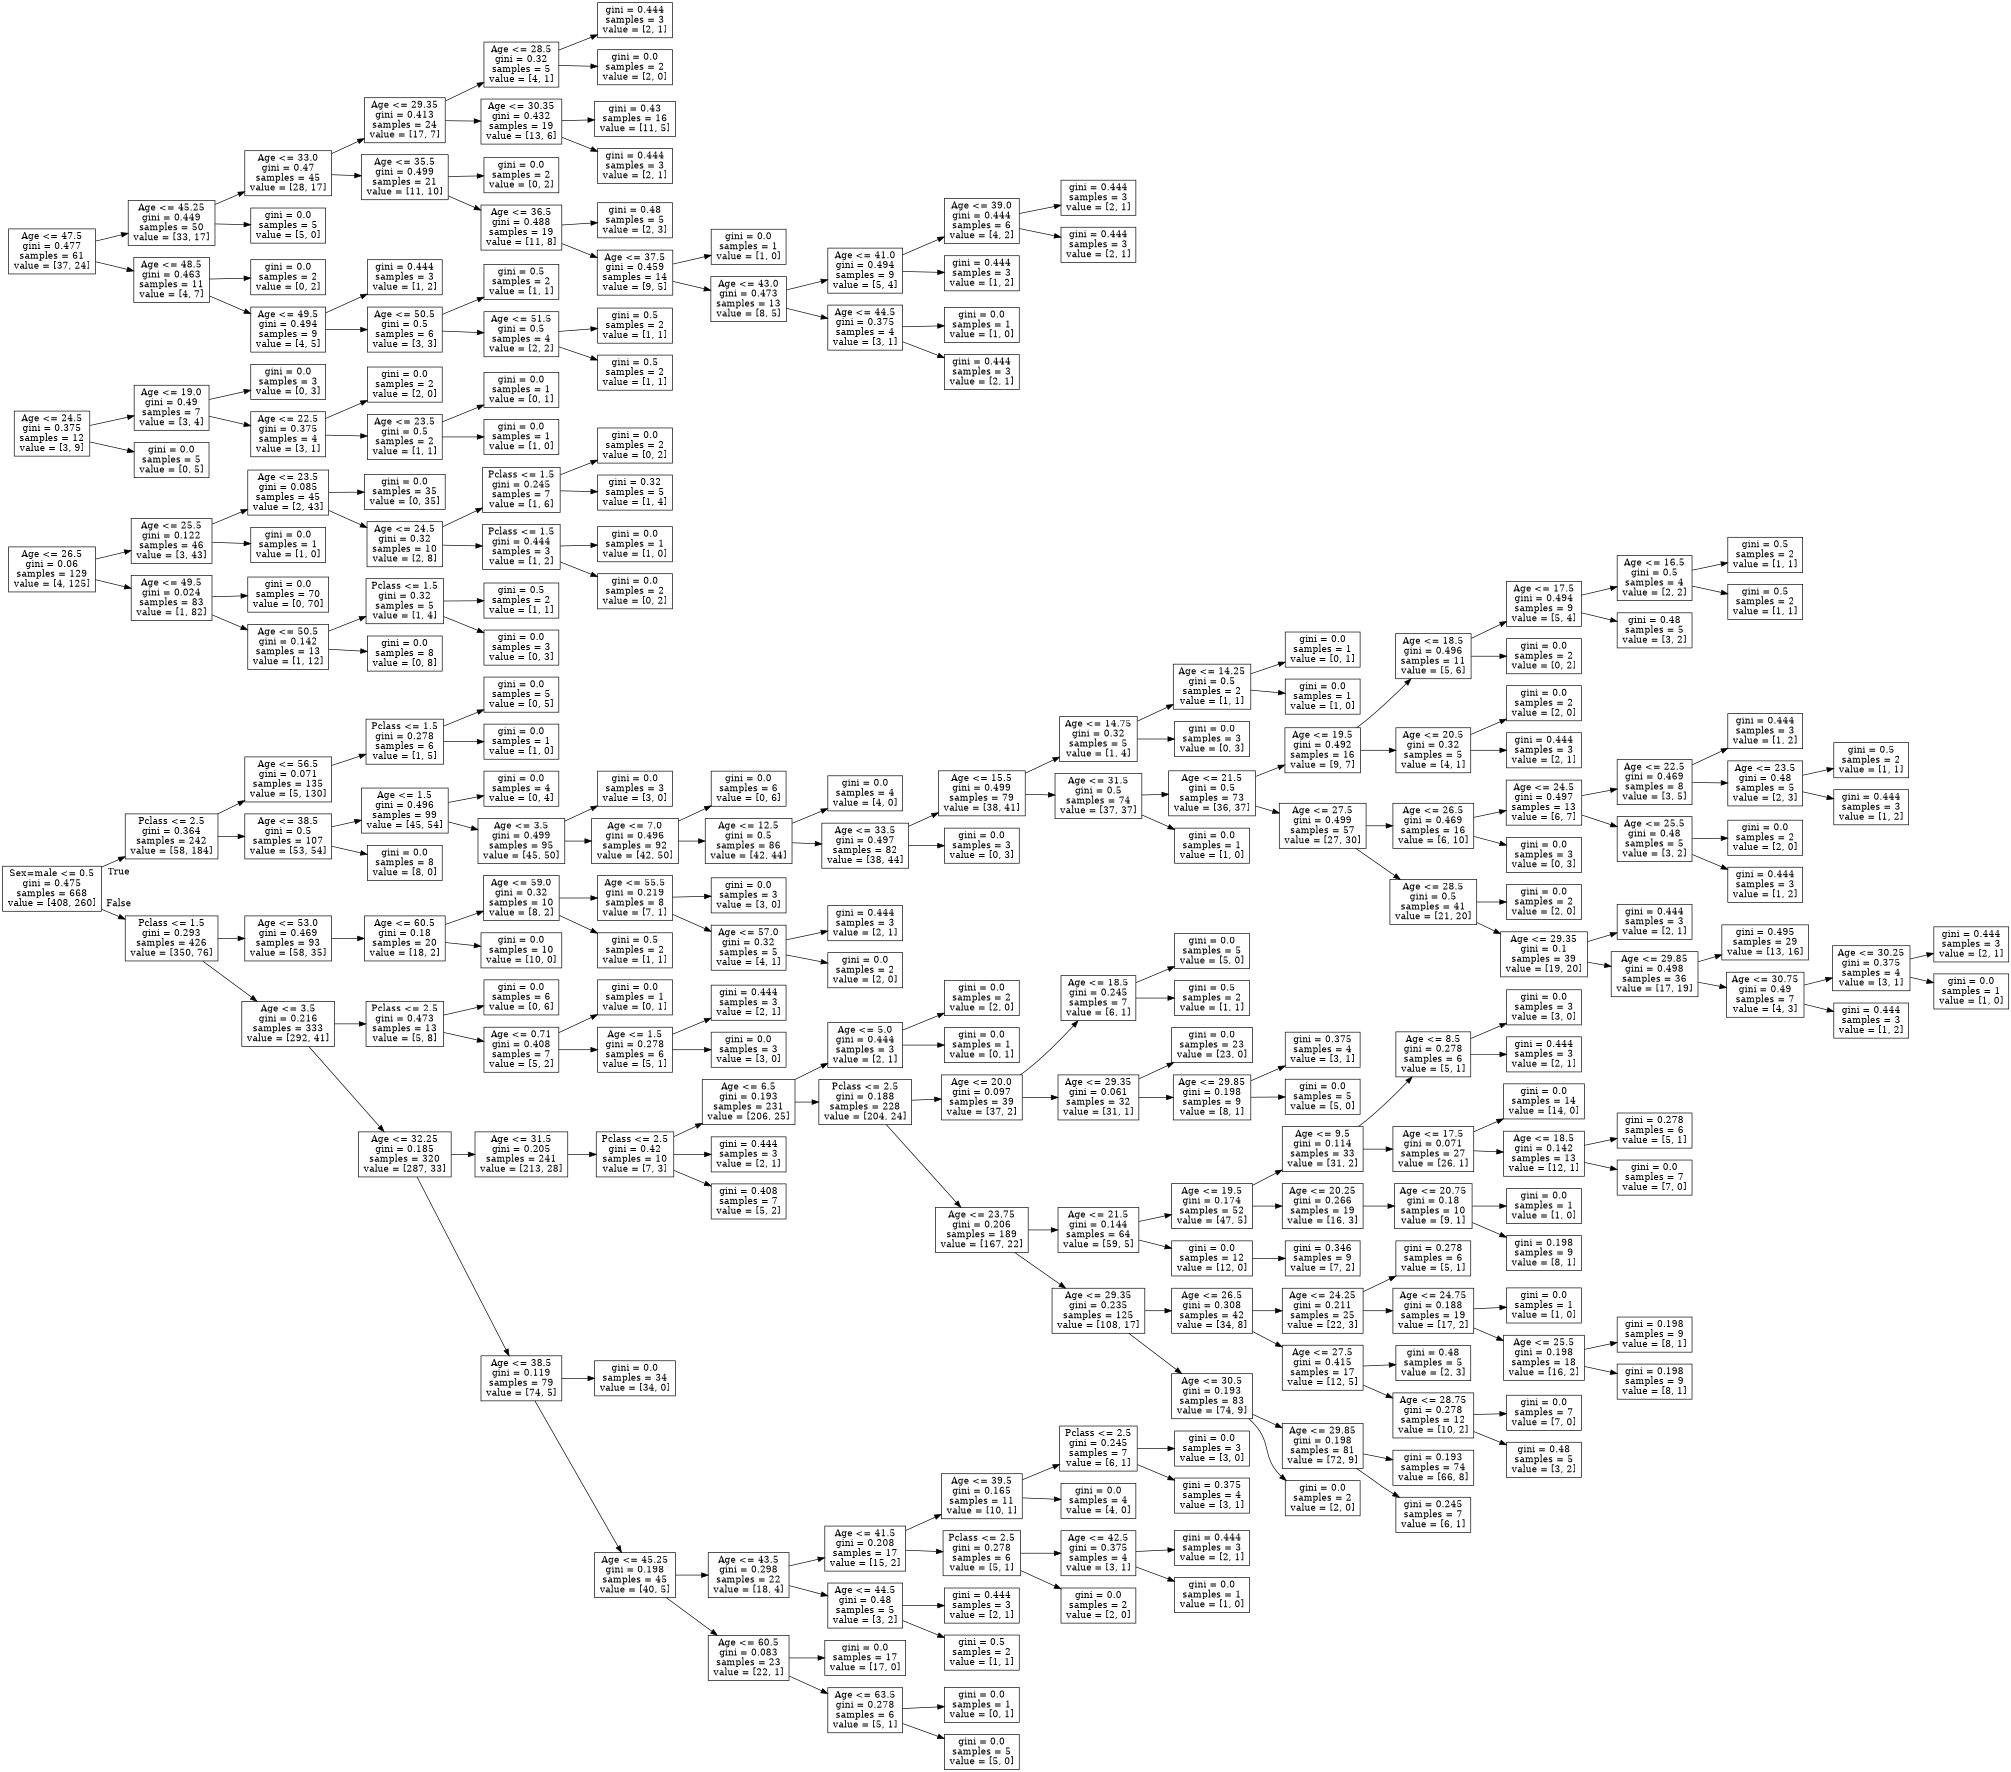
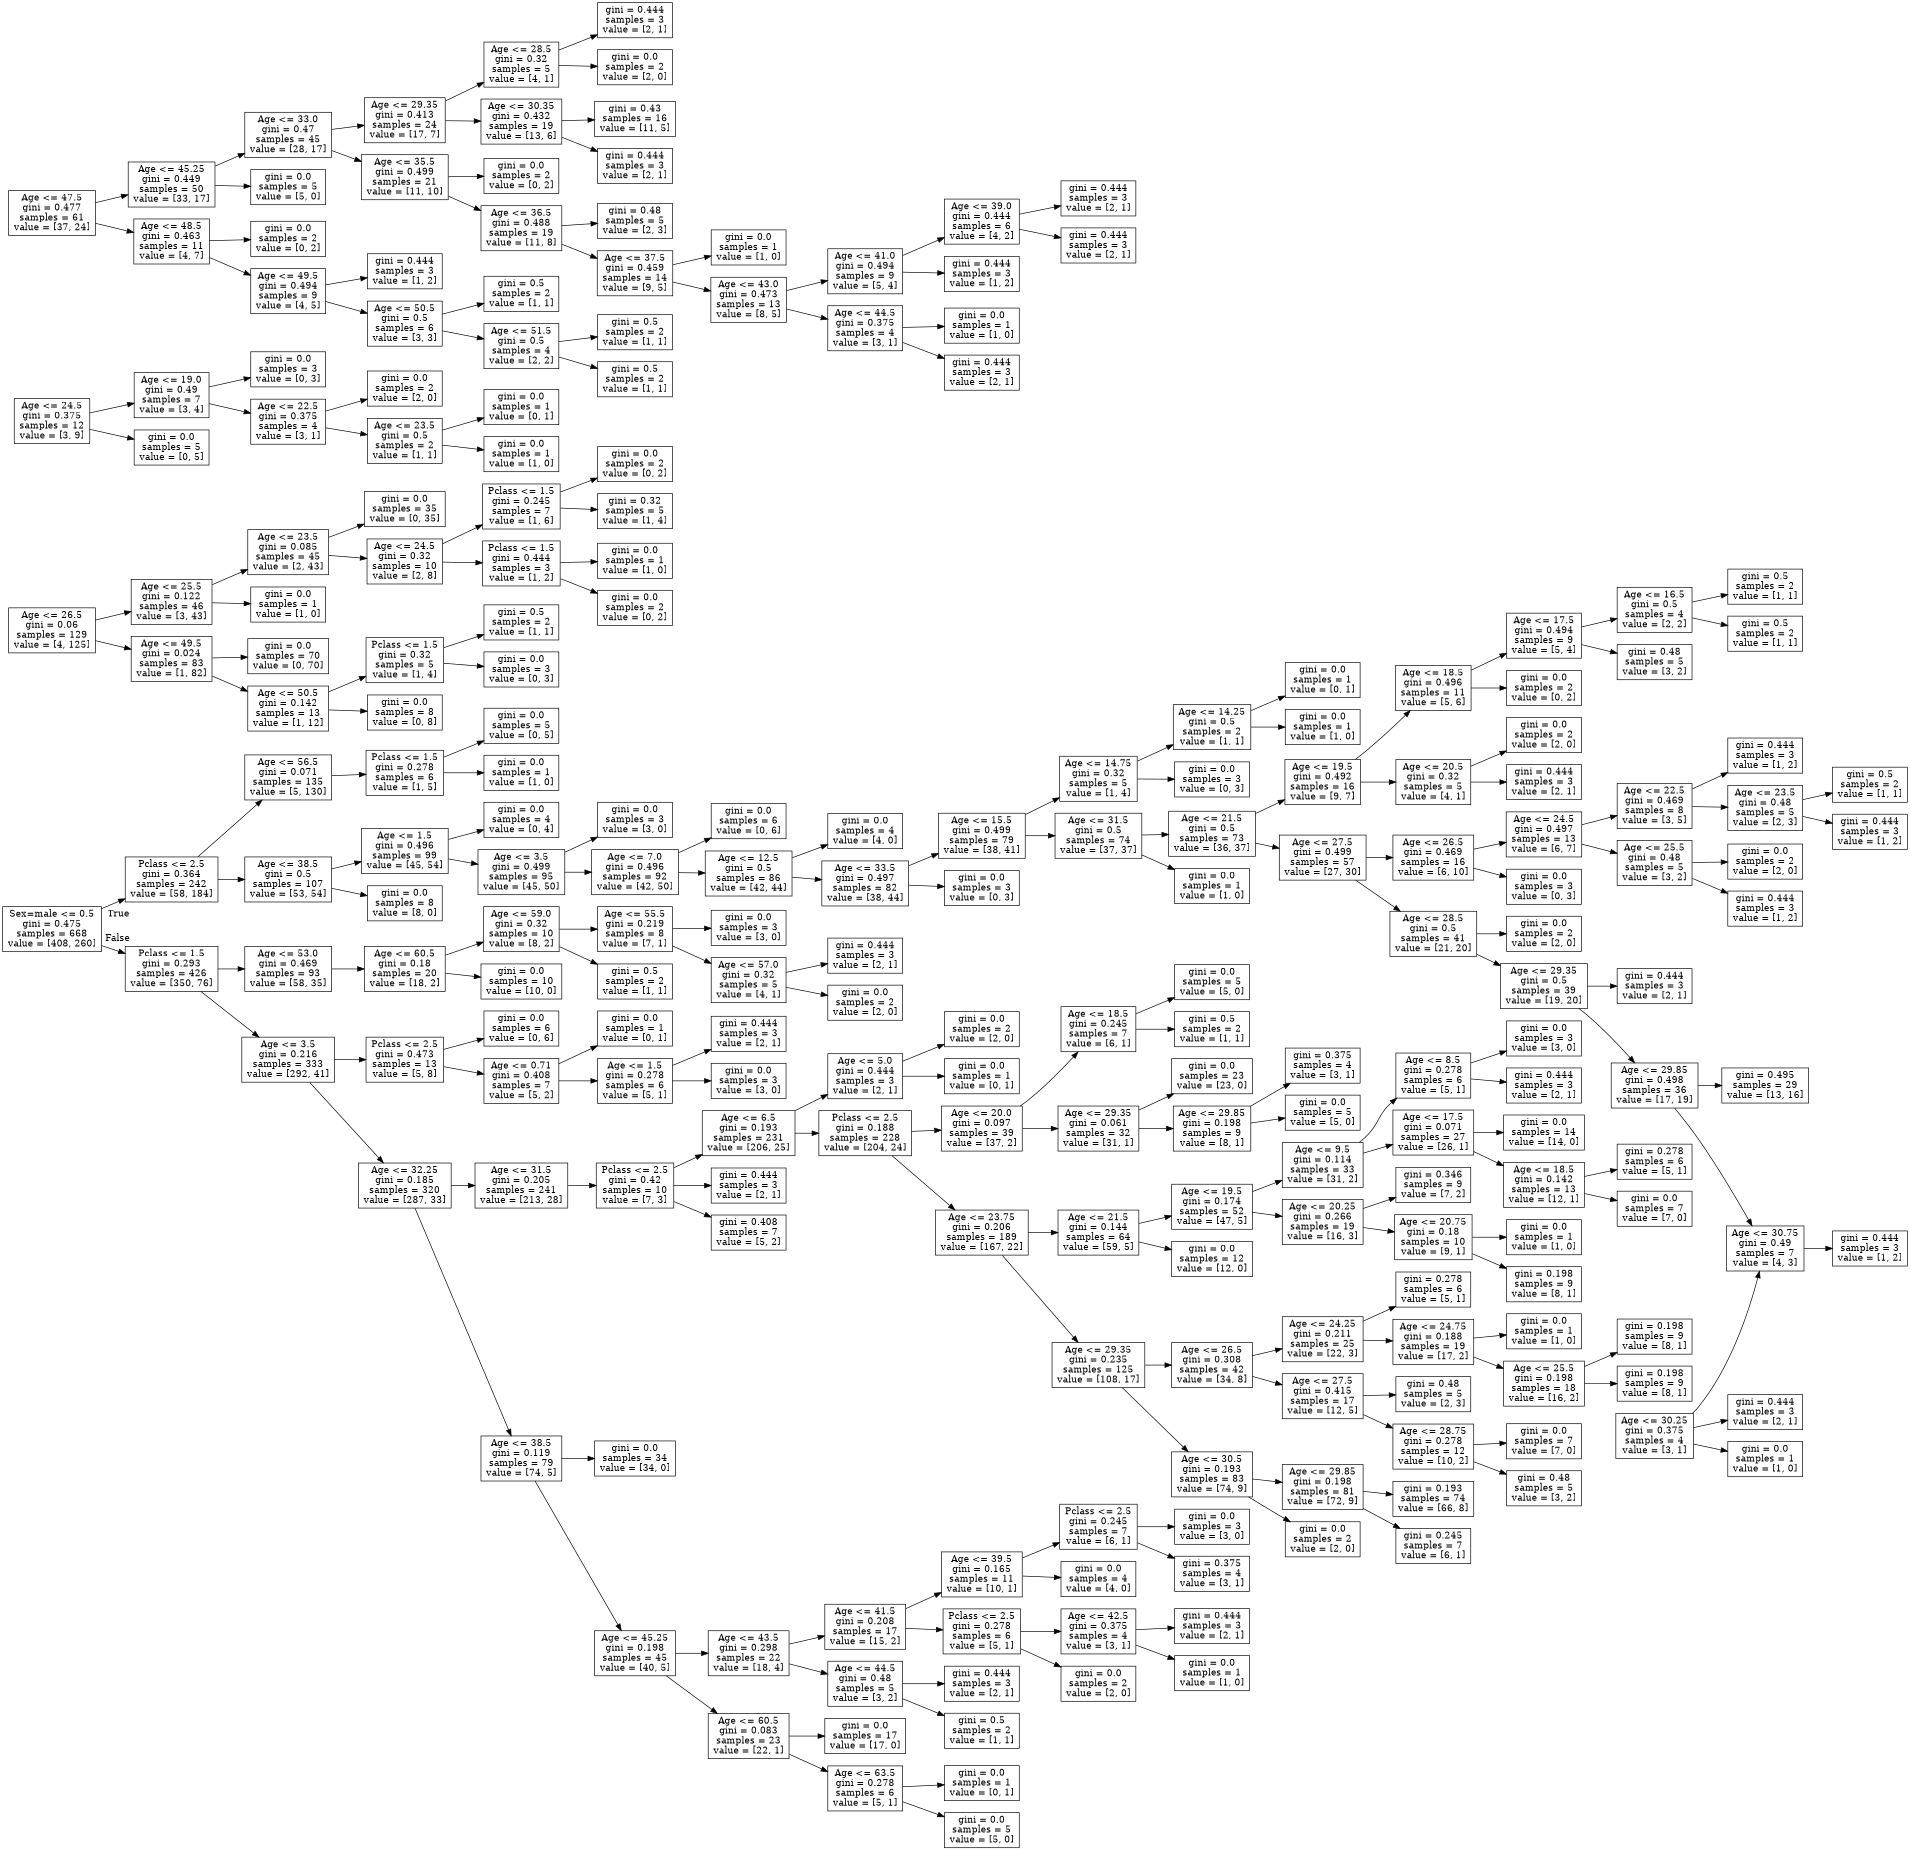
node "Age <= 29.35 gini = 0.1 samples = 39 value = [19, 20]": label "Age <= 29.35 gini = 0.1 samples = 39 value = [19, 20]" -> "Age <= 29.35 gini = 0.5 samples = 39 value = [19, 20]"
edge "Age <= 30.75 gini = 0.49 samples = 7 value = [4, 3]" -> "Age <= 30.25 gini = 0.375 samples = 4 value = [3, 1]": reversed
edge "gini = 0.0 samples = 12 value = [12, 0]" -> "gini = 0.346 samples = 9 value = [7, 2]": now "Age <= 20.25 gini = 0.266 samples = 19 value = [16, 3]" -> "gini = 0.346 samples = 9 value = [7, 2]"
